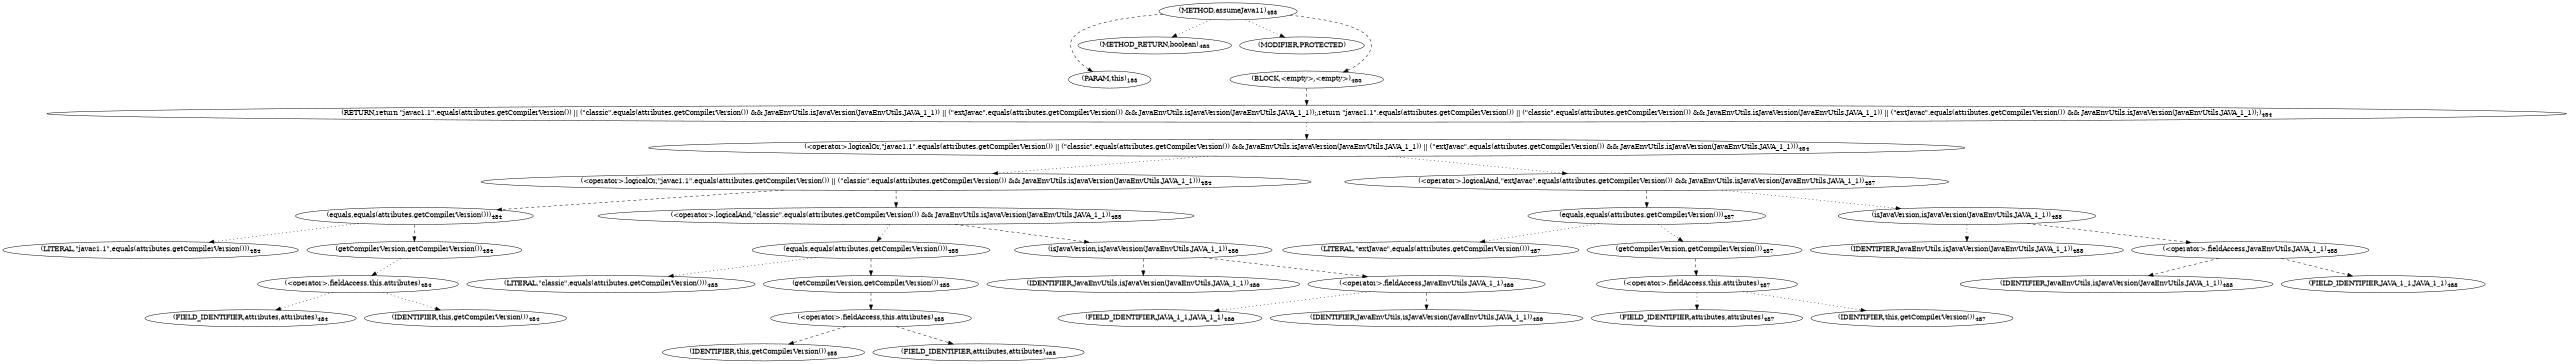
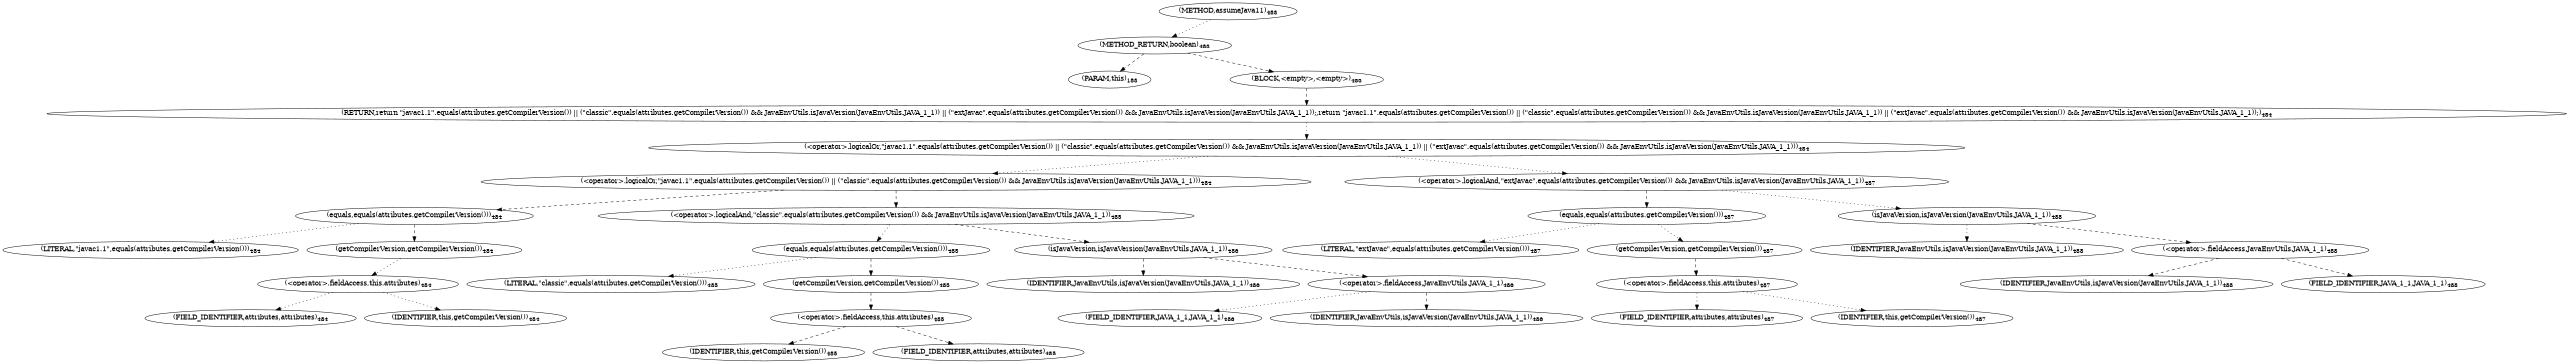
edge "(METHOD,assumeJava11)" -> "(PARAM,this)": now "(METHOD_RETURN,boolean)" -> "(PARAM,this)"
edge "(METHOD,assumeJava11)" -> "(BLOCK,<empty>,<empty>)": now "(METHOD_RETURN,boolean)" -> "(BLOCK,<empty>,<empty>)"
node "(MODIFIER,PROTECTED)": removed
